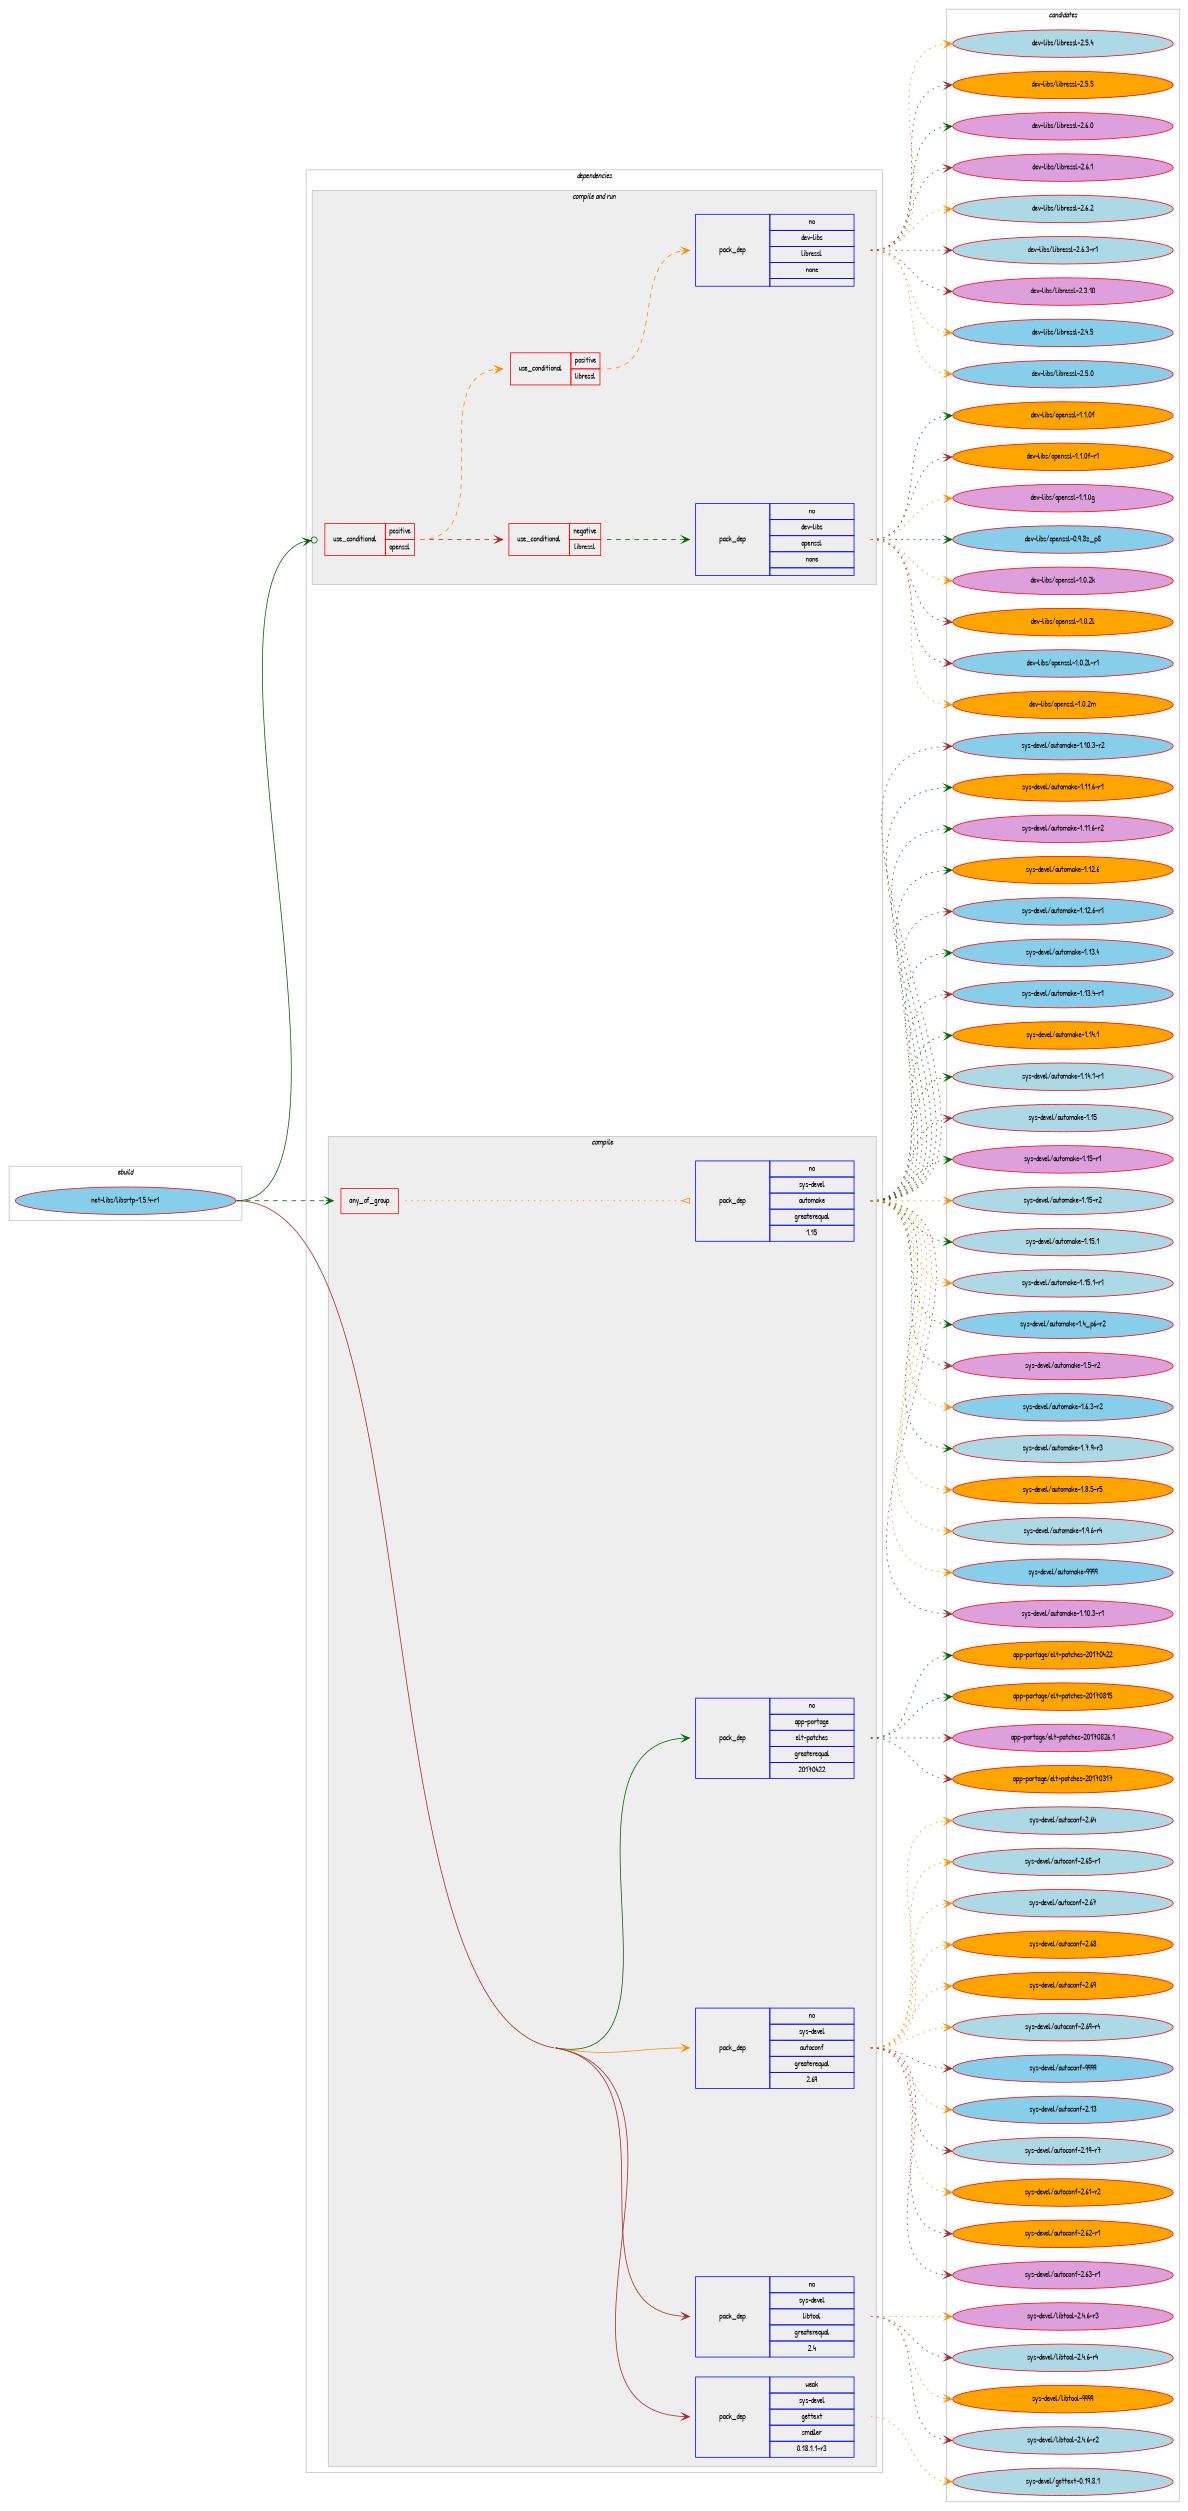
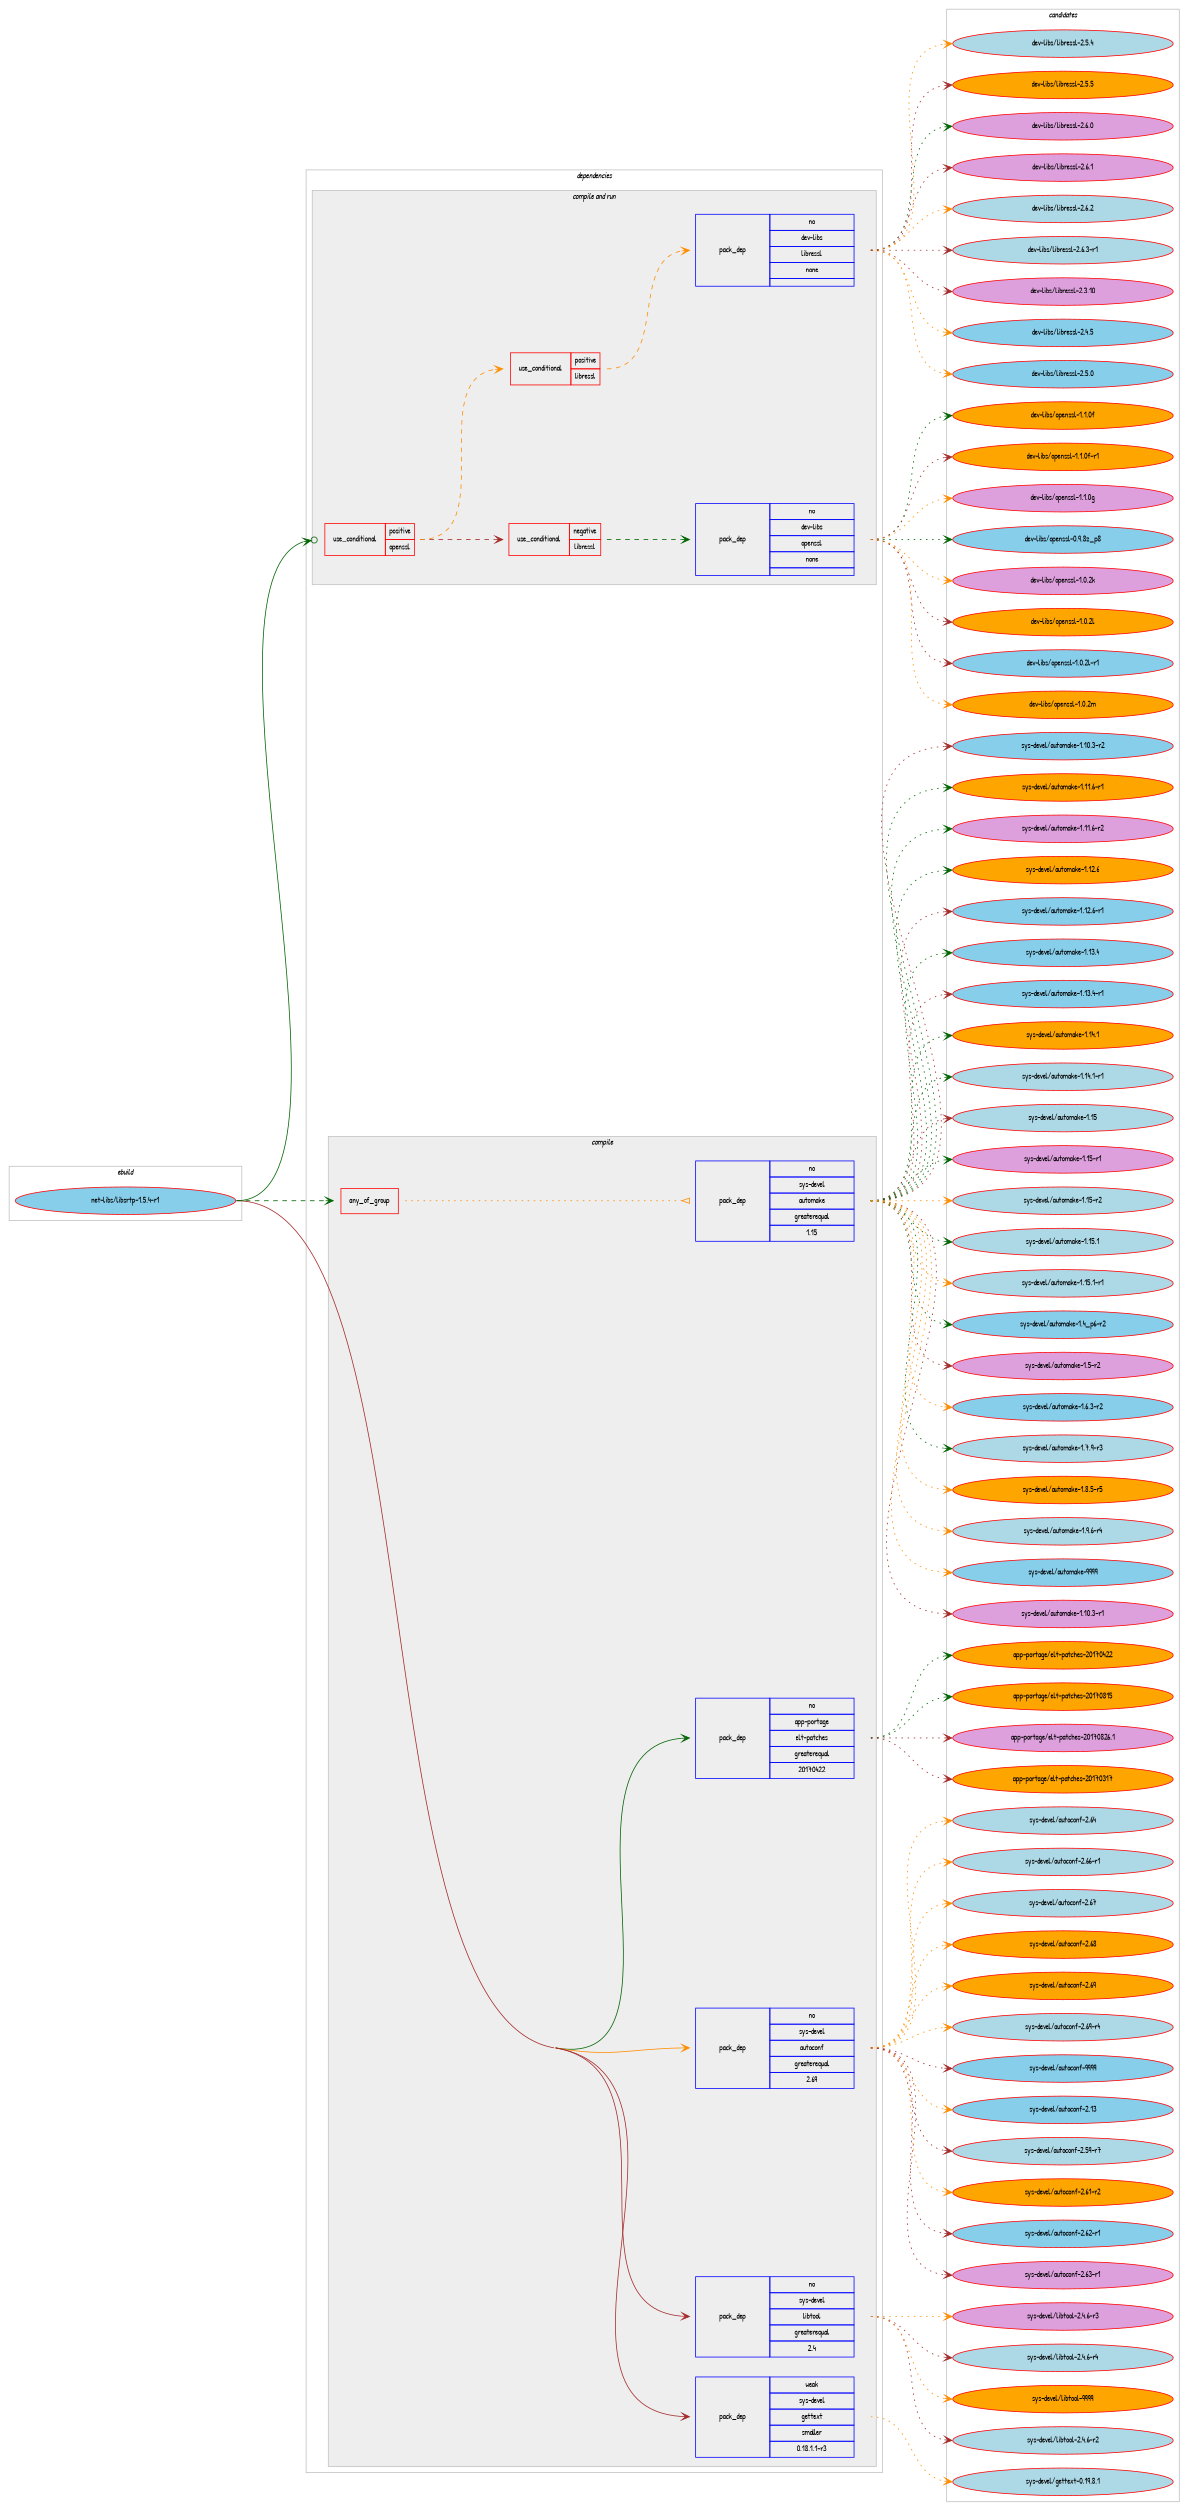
node "sys-devel/autoconf-2.65-r1": label "sys-devel/autoconf-2.65-r1" -> "sys-devel/autoconf-2.66-r1"
node "sys-devel/autoconf-2.19-r7": label "sys-devel/autoconf-2.19-r7" -> "sys-devel/autoconf-2.59-r7"
node "sys-devel/autoconf-2.62-r1": fillcolor orange -> skyblue
